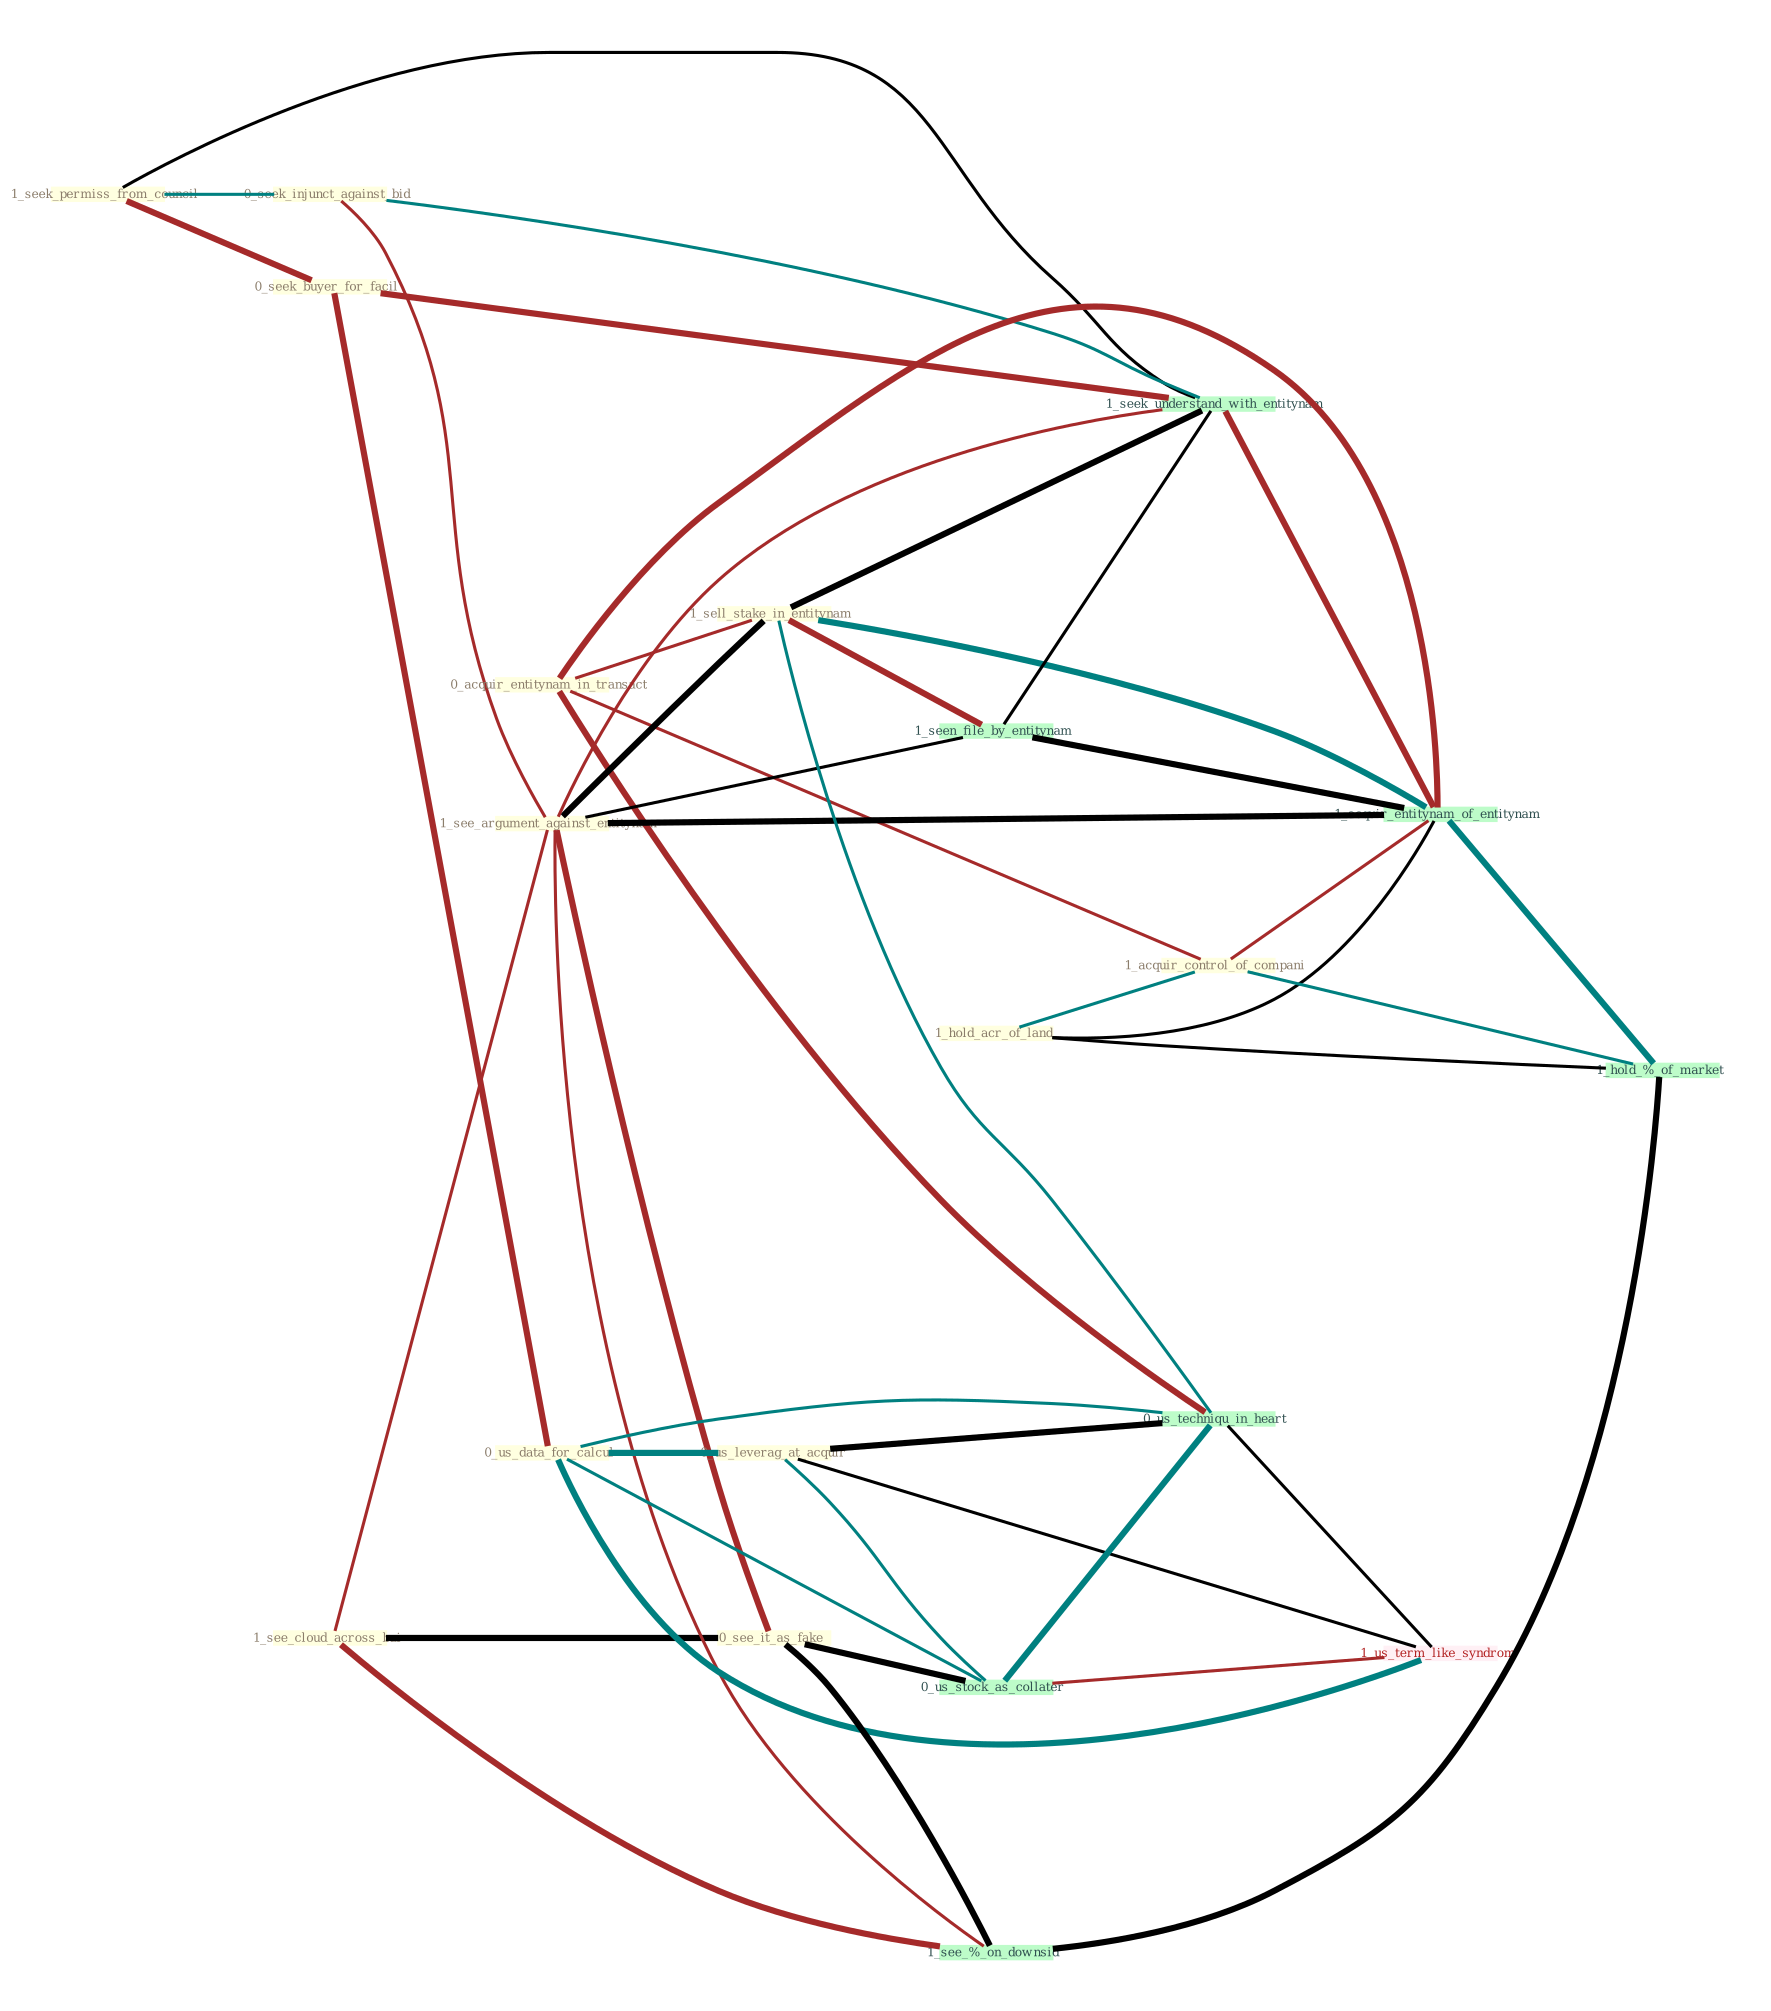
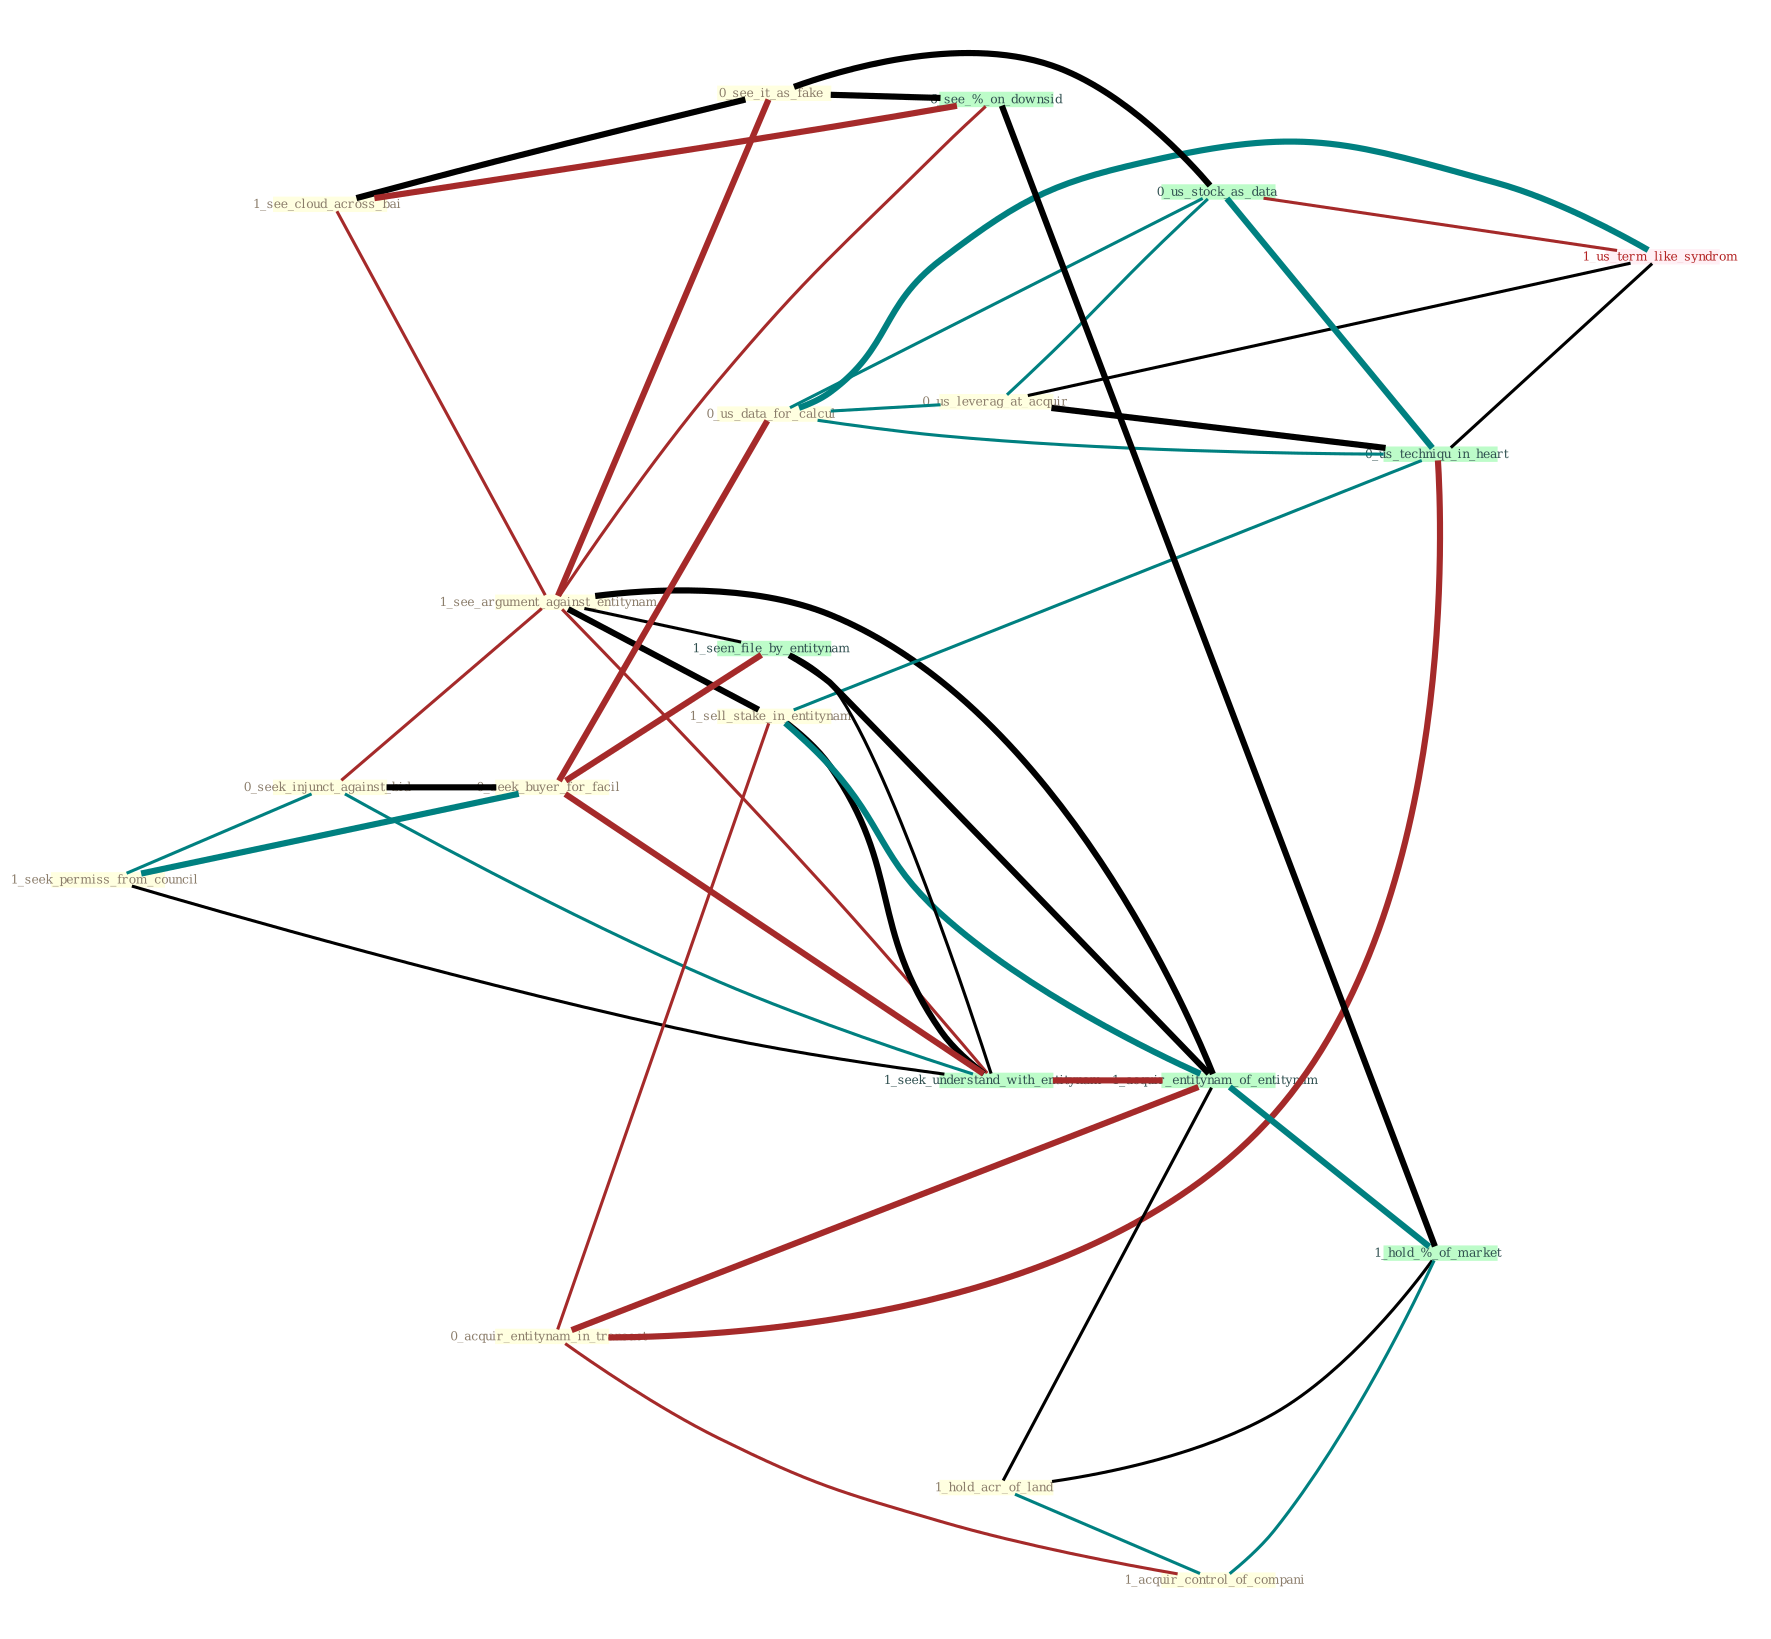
edge "1_seek_permiss_from_council" -- "0_seek_buyer_for_facil": color brown -> teal
edge "1_sell_stake_in_entitynam" -- "1_seen_file_by_entitynam": now "0_seek_buyer_for_facil" -- "1_seen_file_by_entitynam"
edge "0_seek_injunct_against_bid" -- "0_seek_buyer_for_facil": added
edge "1_acquir_entitynam_of_entitynam" -- "1_acquir_control_of_compani": removed
edge "0_us_data_for_calcul" -- "0_us_leverag_at_acquir": style bold -> solid
node "0_us_stock_as_collater": label "0_us_stock_as_collater" -> "0_us_stock_as_data"
node "1_see_%_on_downsid": label "1_see_%_on_downsid" -> "6_see_%_on_downsid"
